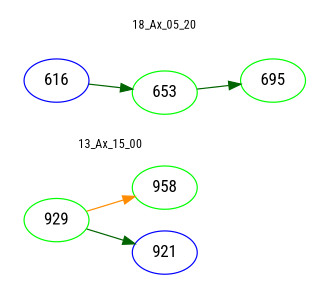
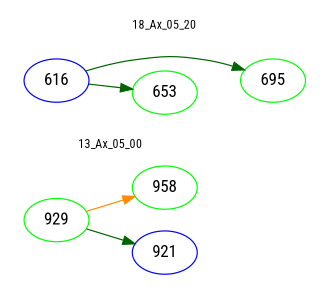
edge "653" -> "695": now "616" -> "695"
cluster "13_Ax_15_00": label "13_Ax_15_00" -> "13_Ax_05_00"
